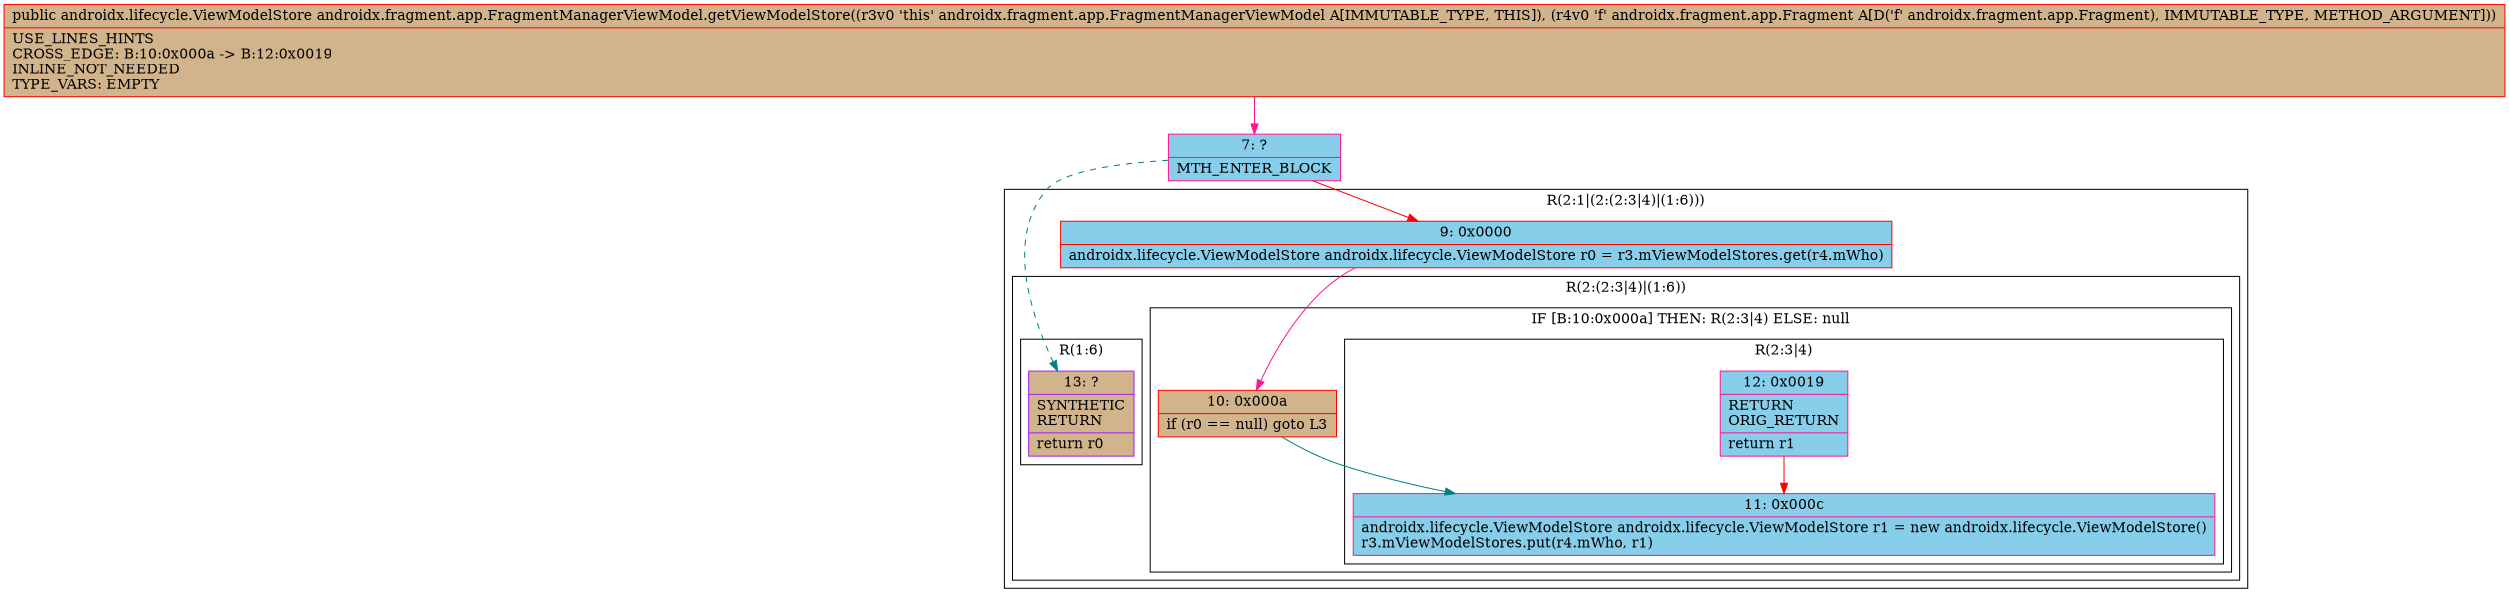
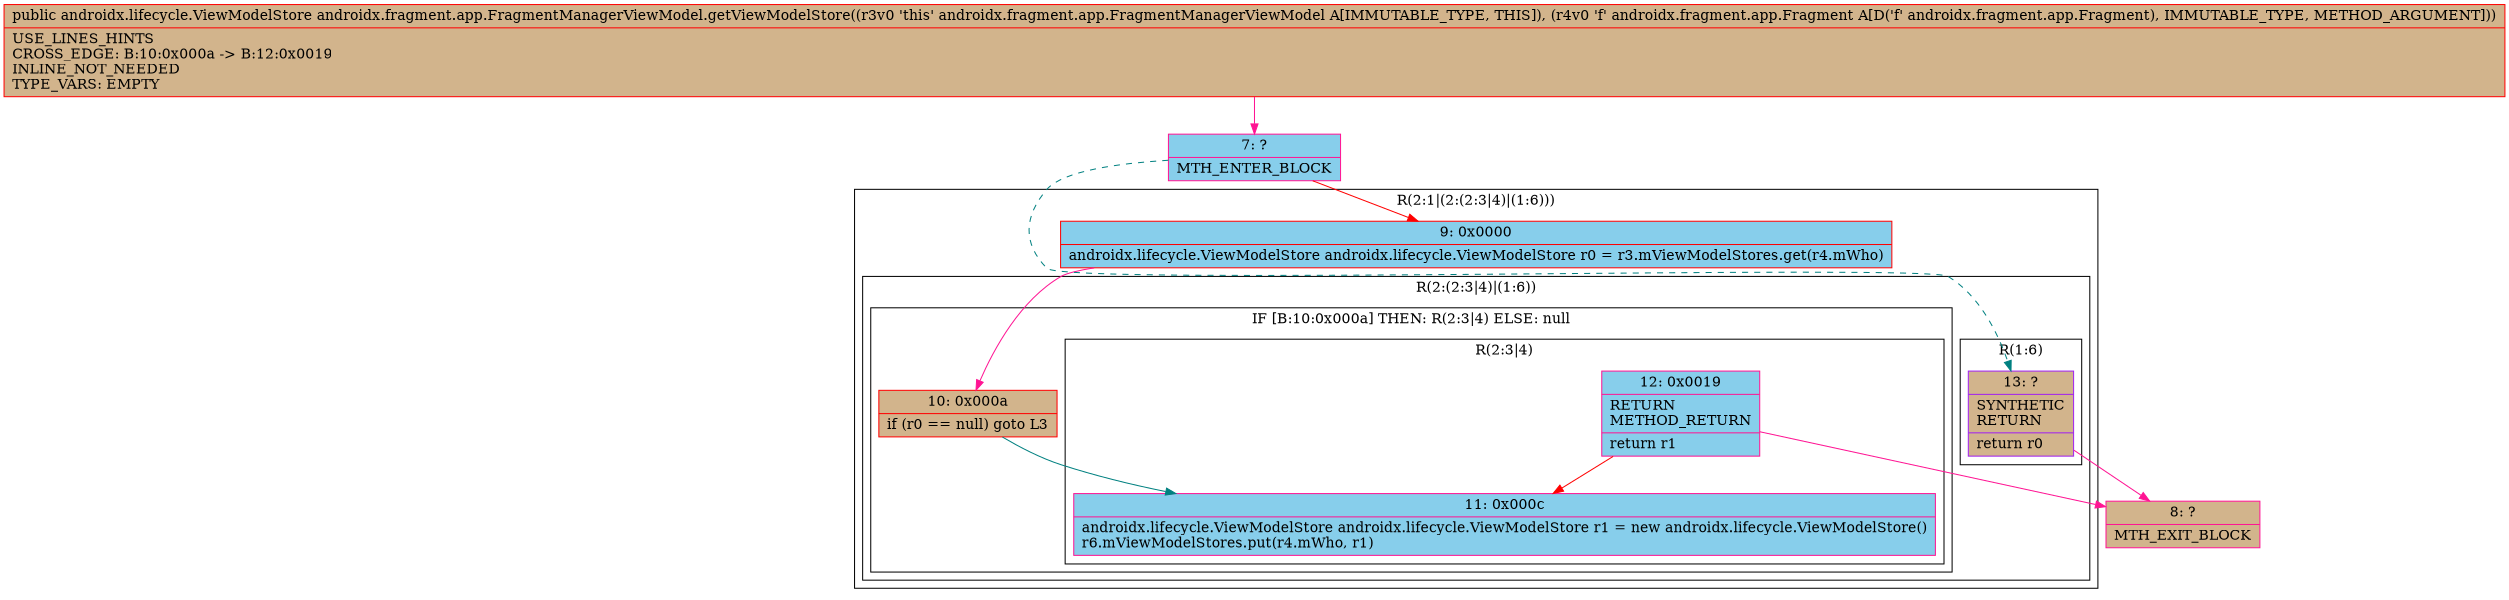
node "12: 0x0019": text "ORIG_RETURN" -> "METHOD_RETURN"
node "8: ?": added
node "11: 0x000c": text "r3.mViewModelStores.put(r4.mWho, r1)" -> "r6.mViewModelStores.put(r4.mWho, r1)"
